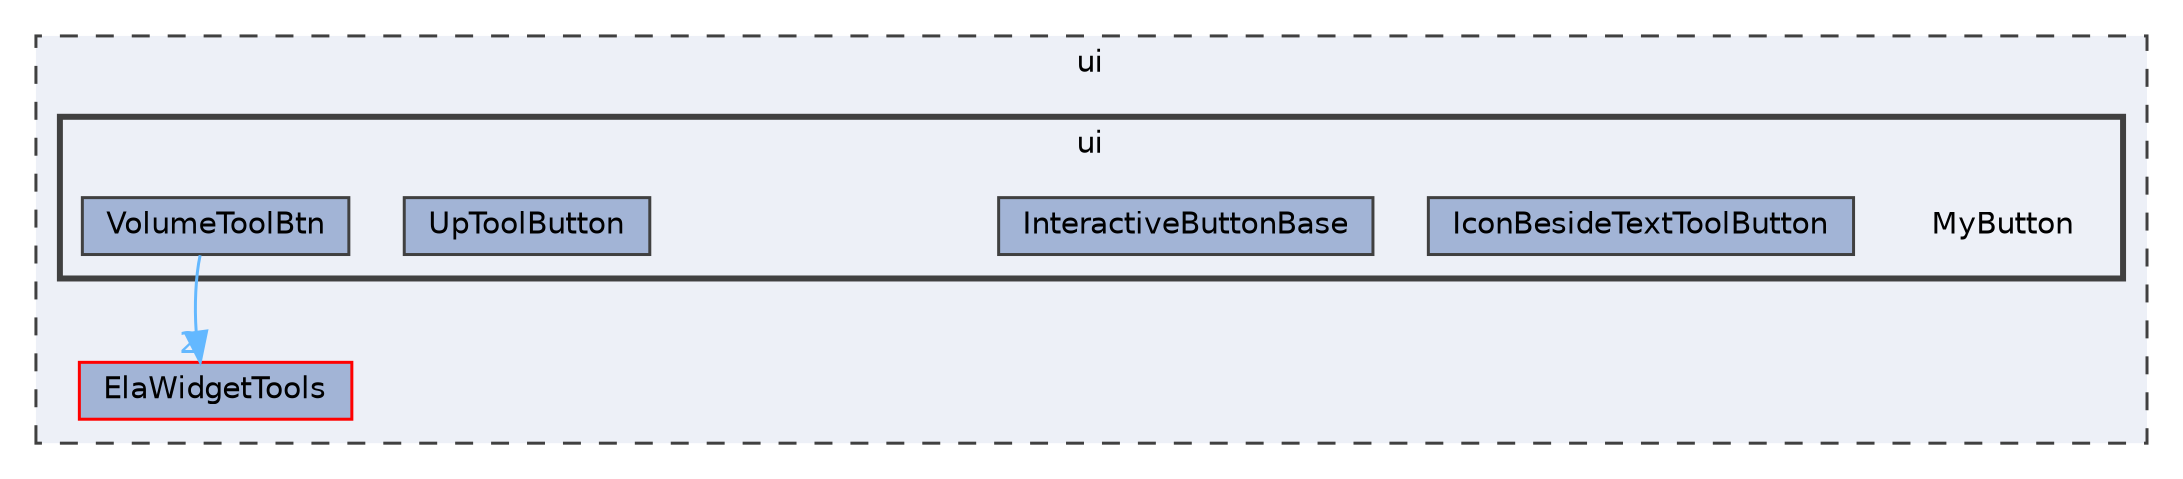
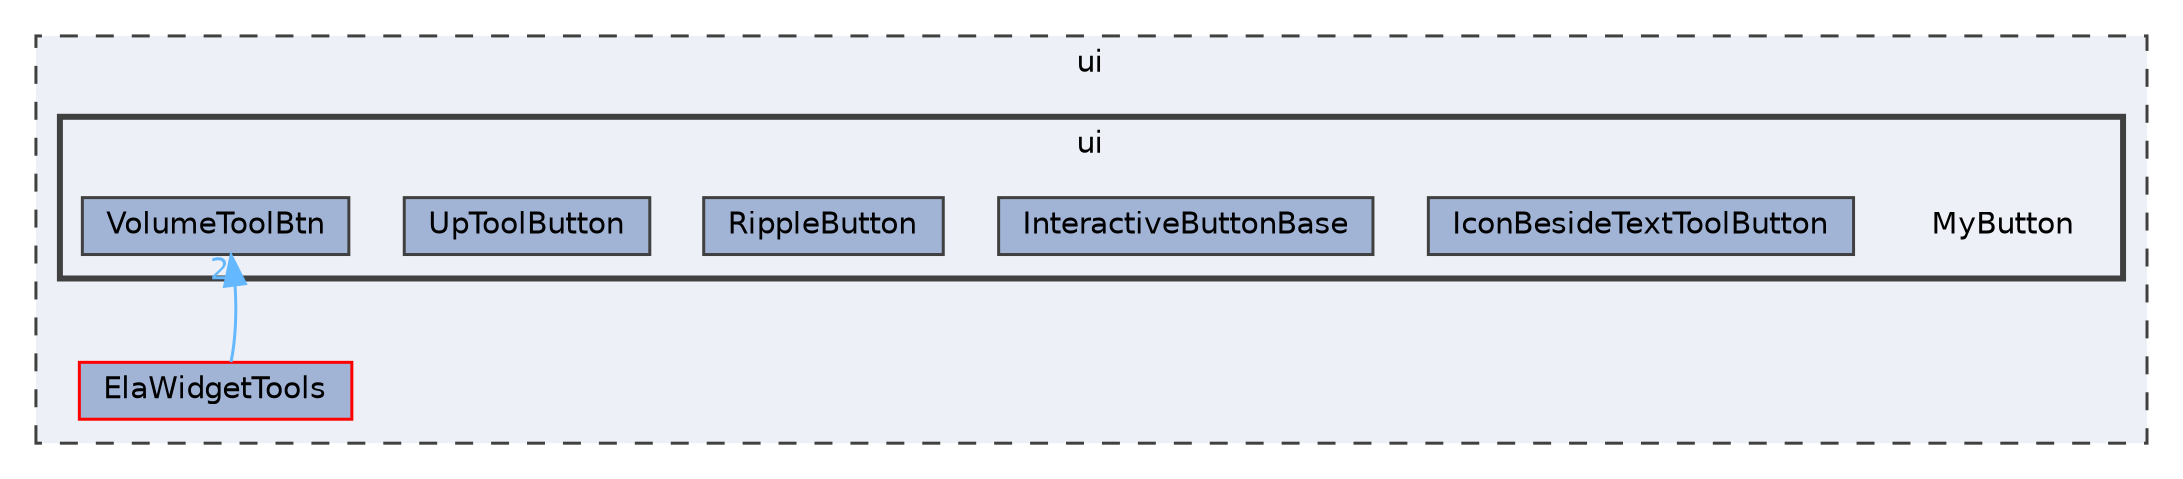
node "RippleButton": added
edge "VolumeToolBtn" -> "ElaWidgetTools": reversed
